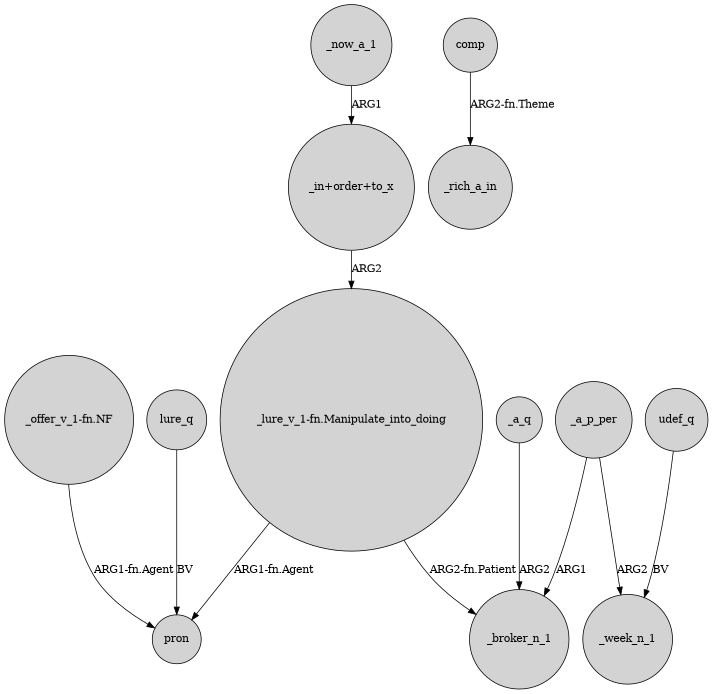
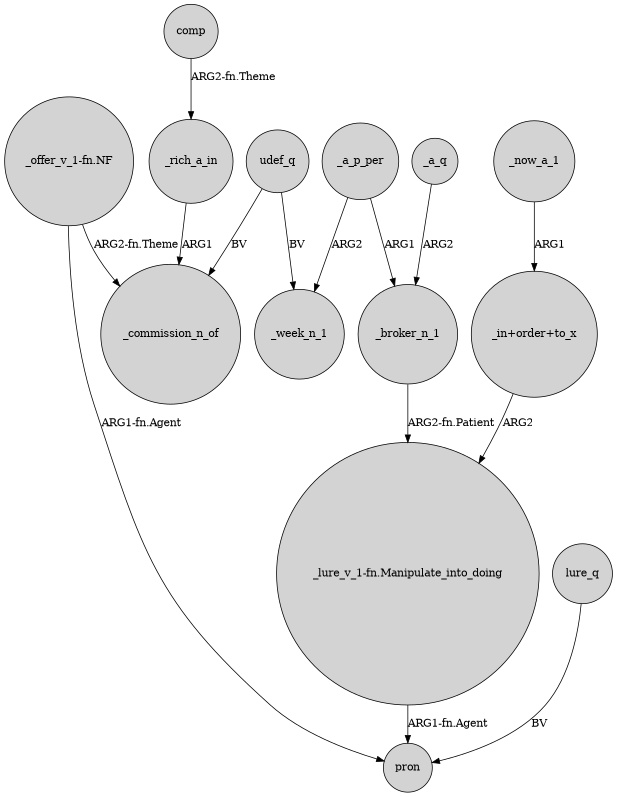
node "_commission_n_of": added
edge "_lure_v_1-fn.Manipulate_into_doing" -> "_broker_n_1": reversed
